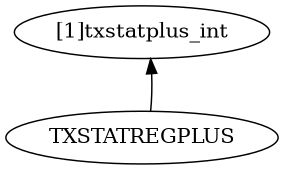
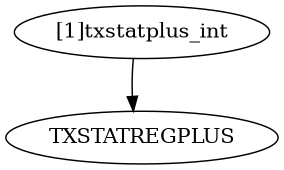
edge "TXSTATREGPLUS" -> "[1]txstatplus_int": reversed
